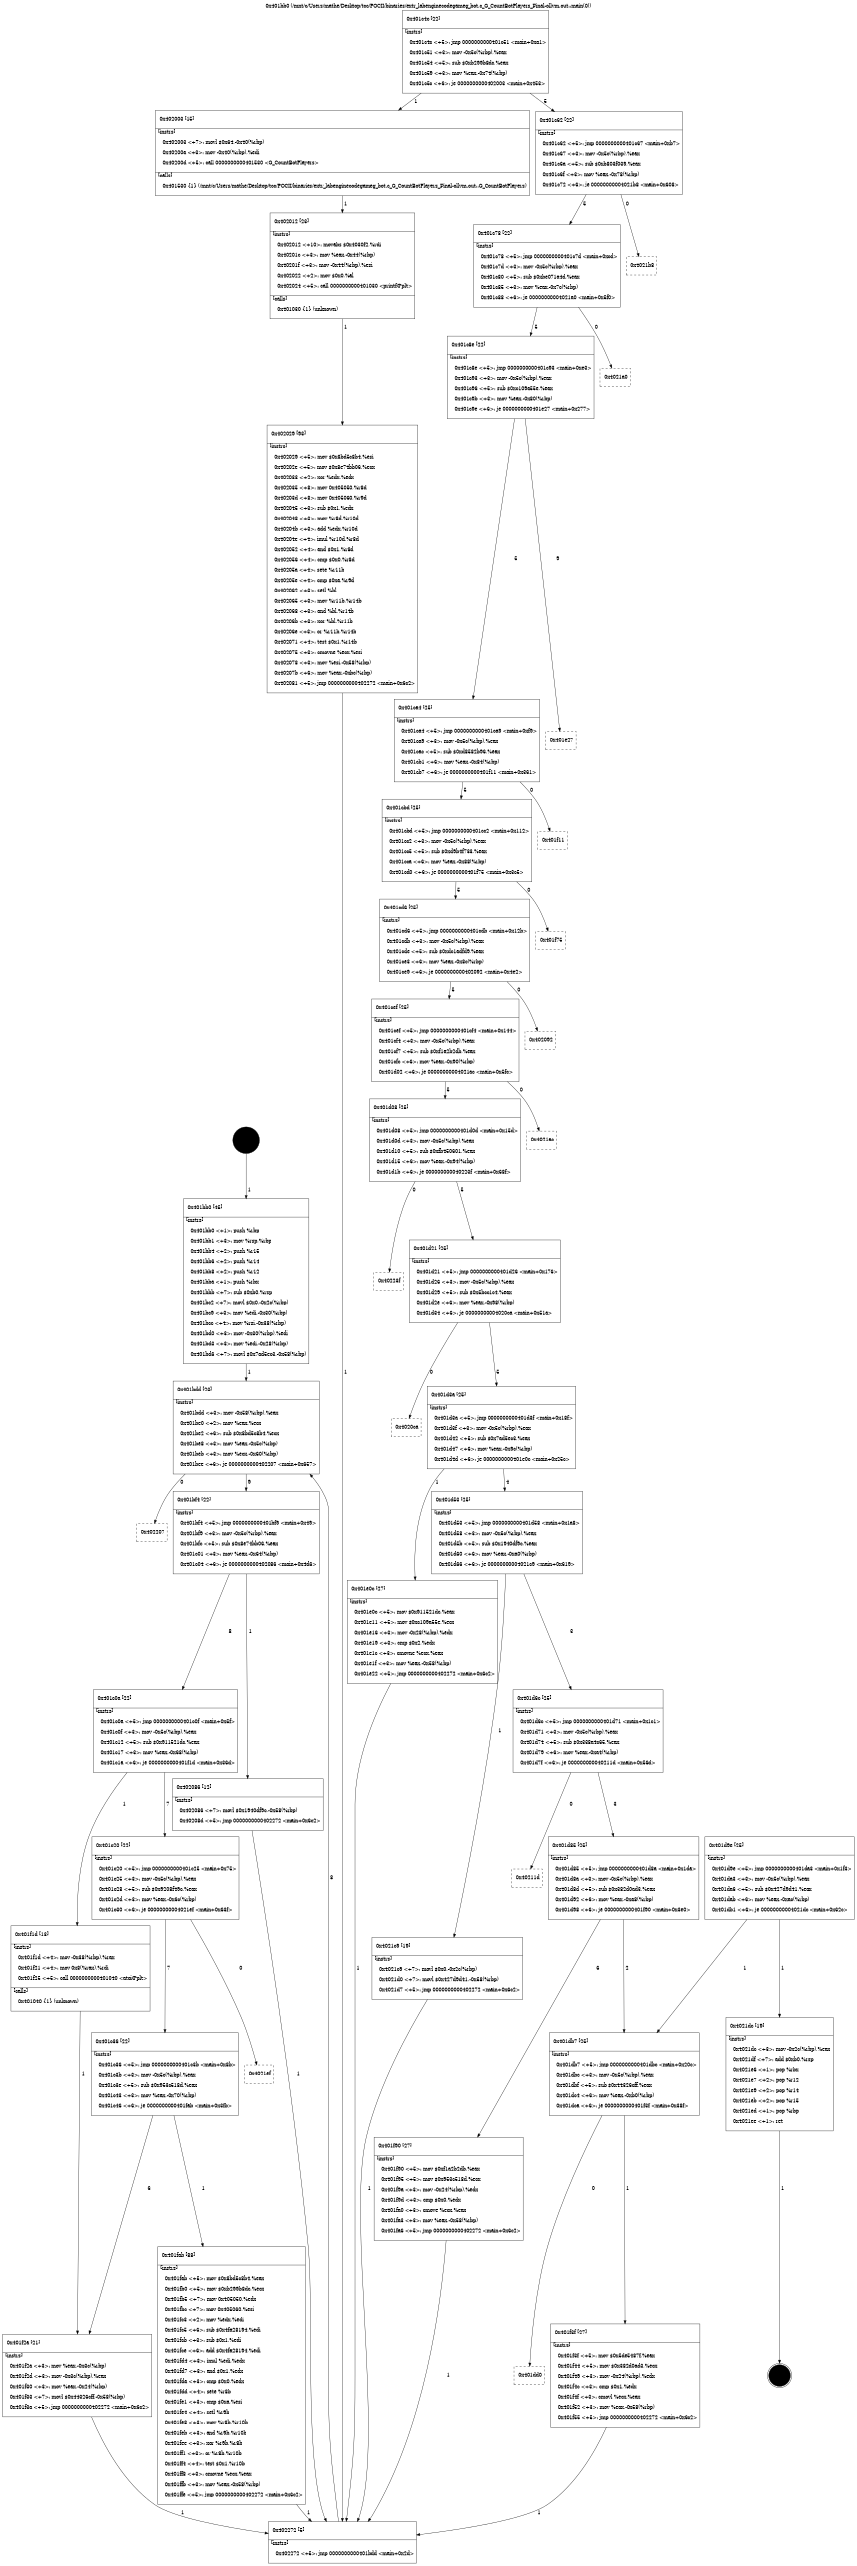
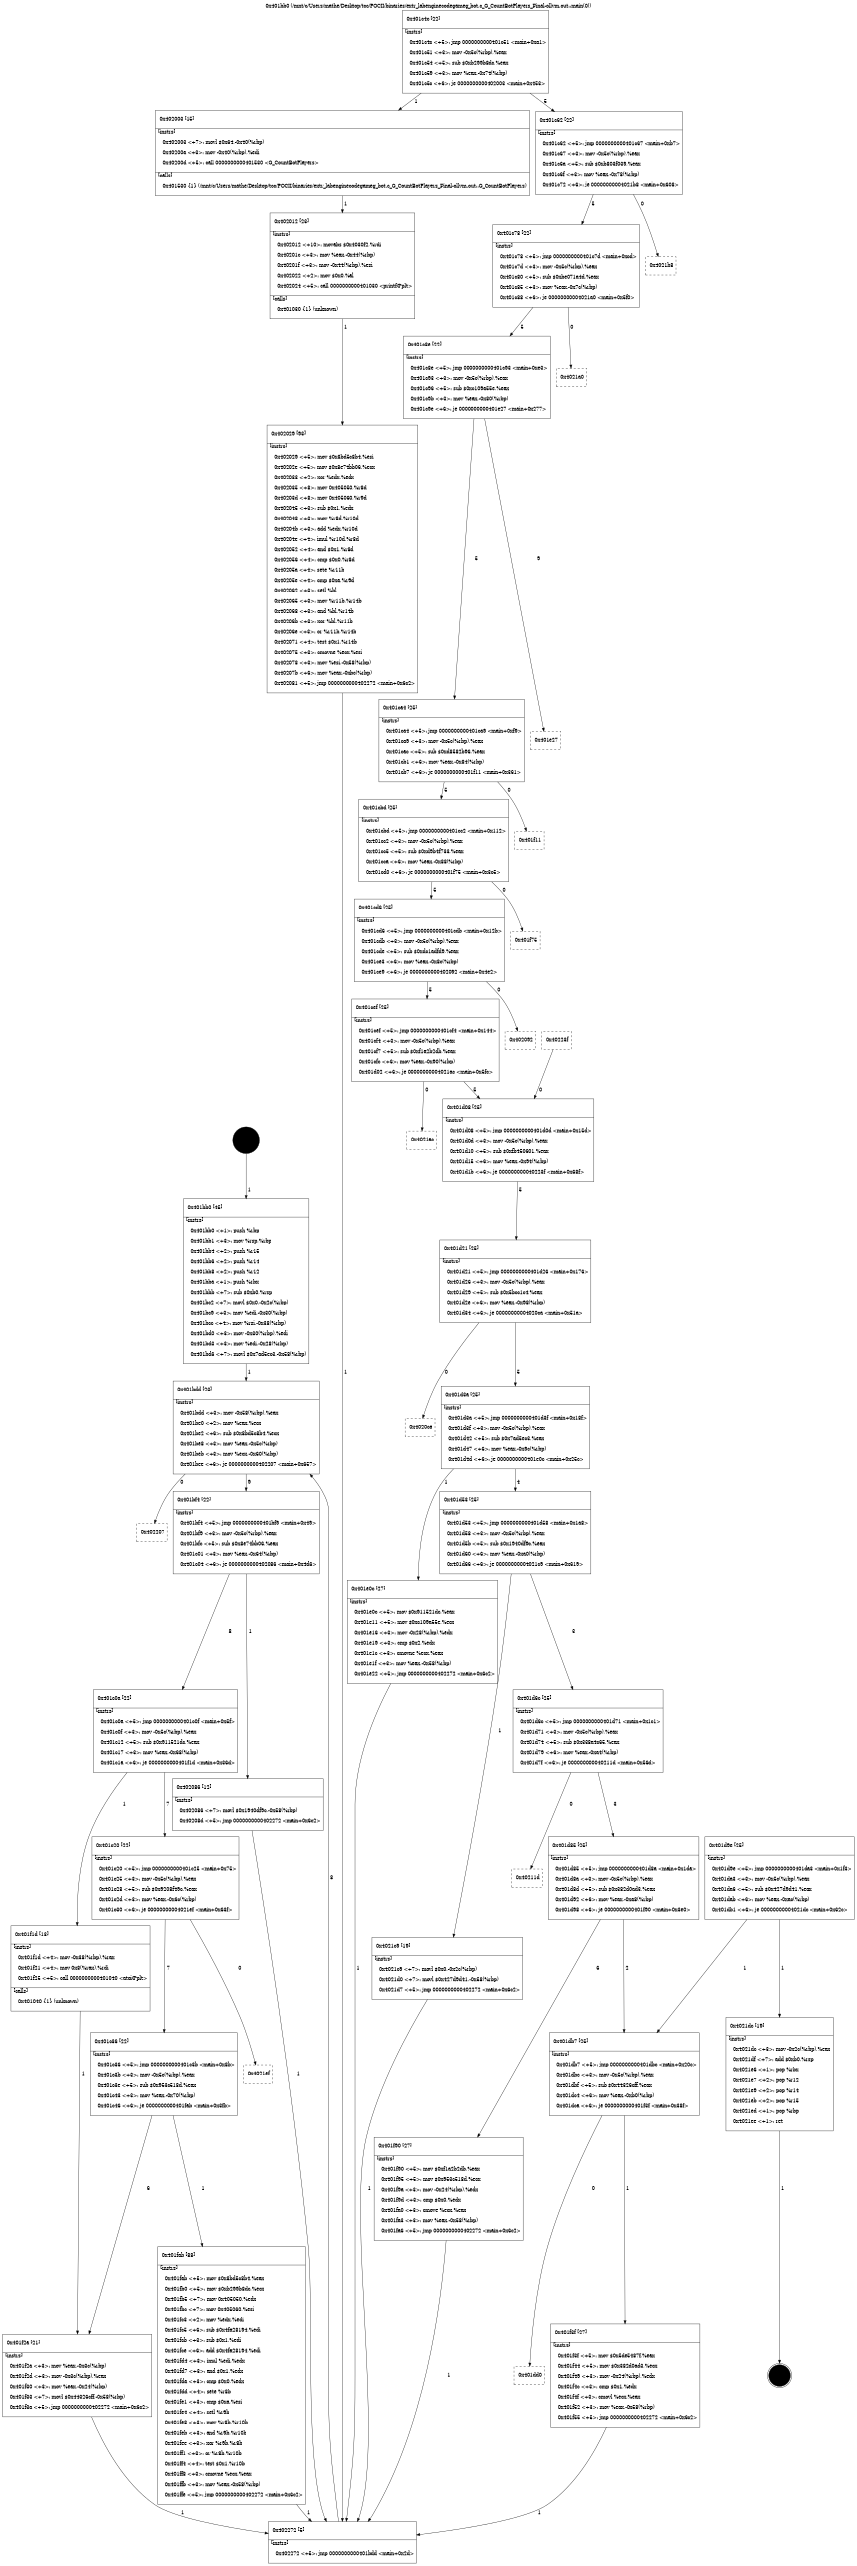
edge "0x401d08 [25]" -> "0x40223f": reversed
